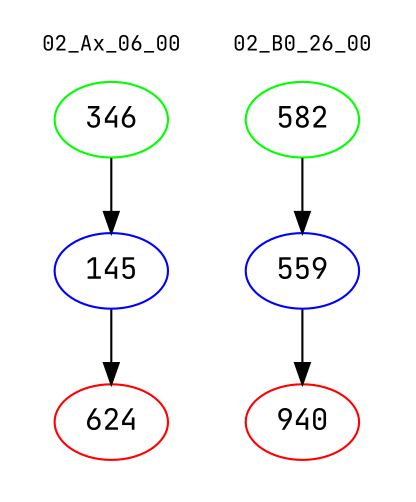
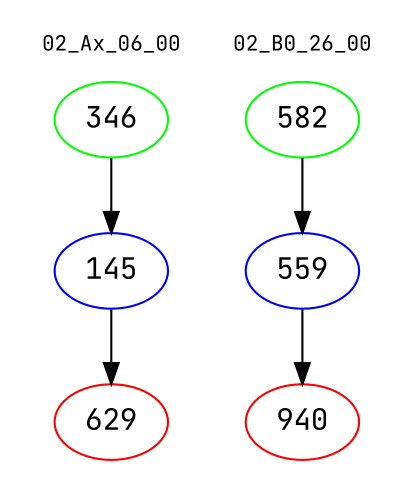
node "624": label "624" -> "629"
